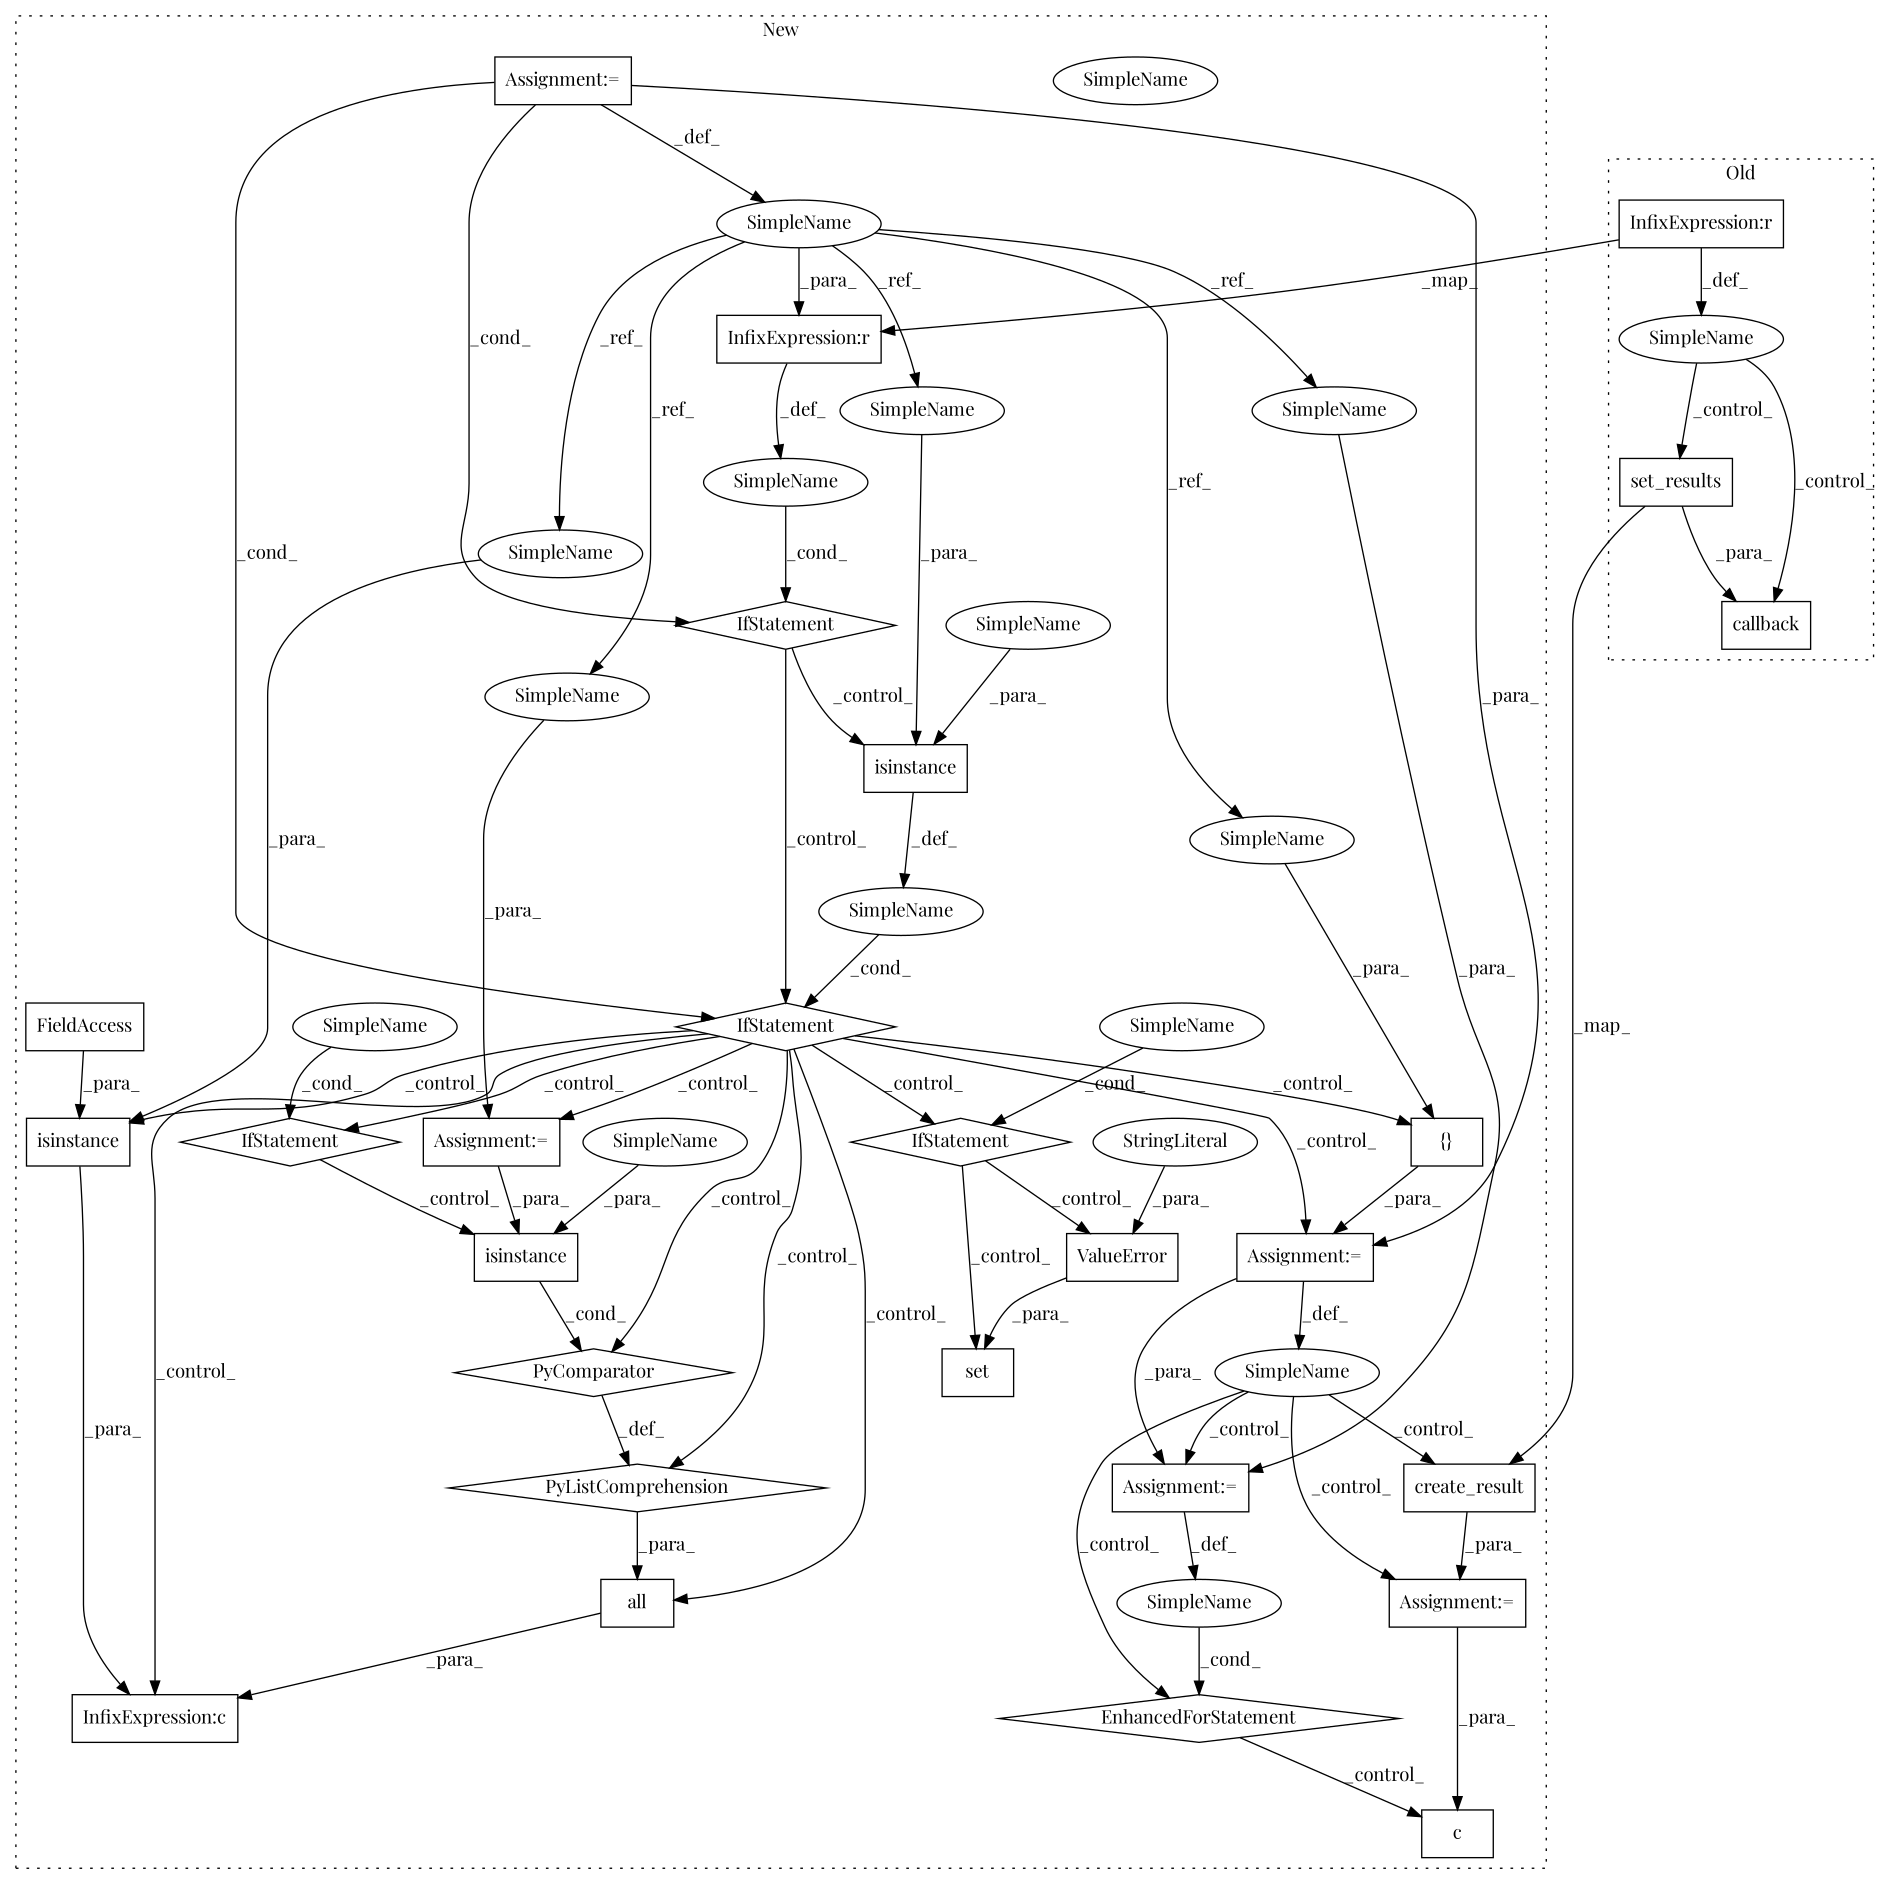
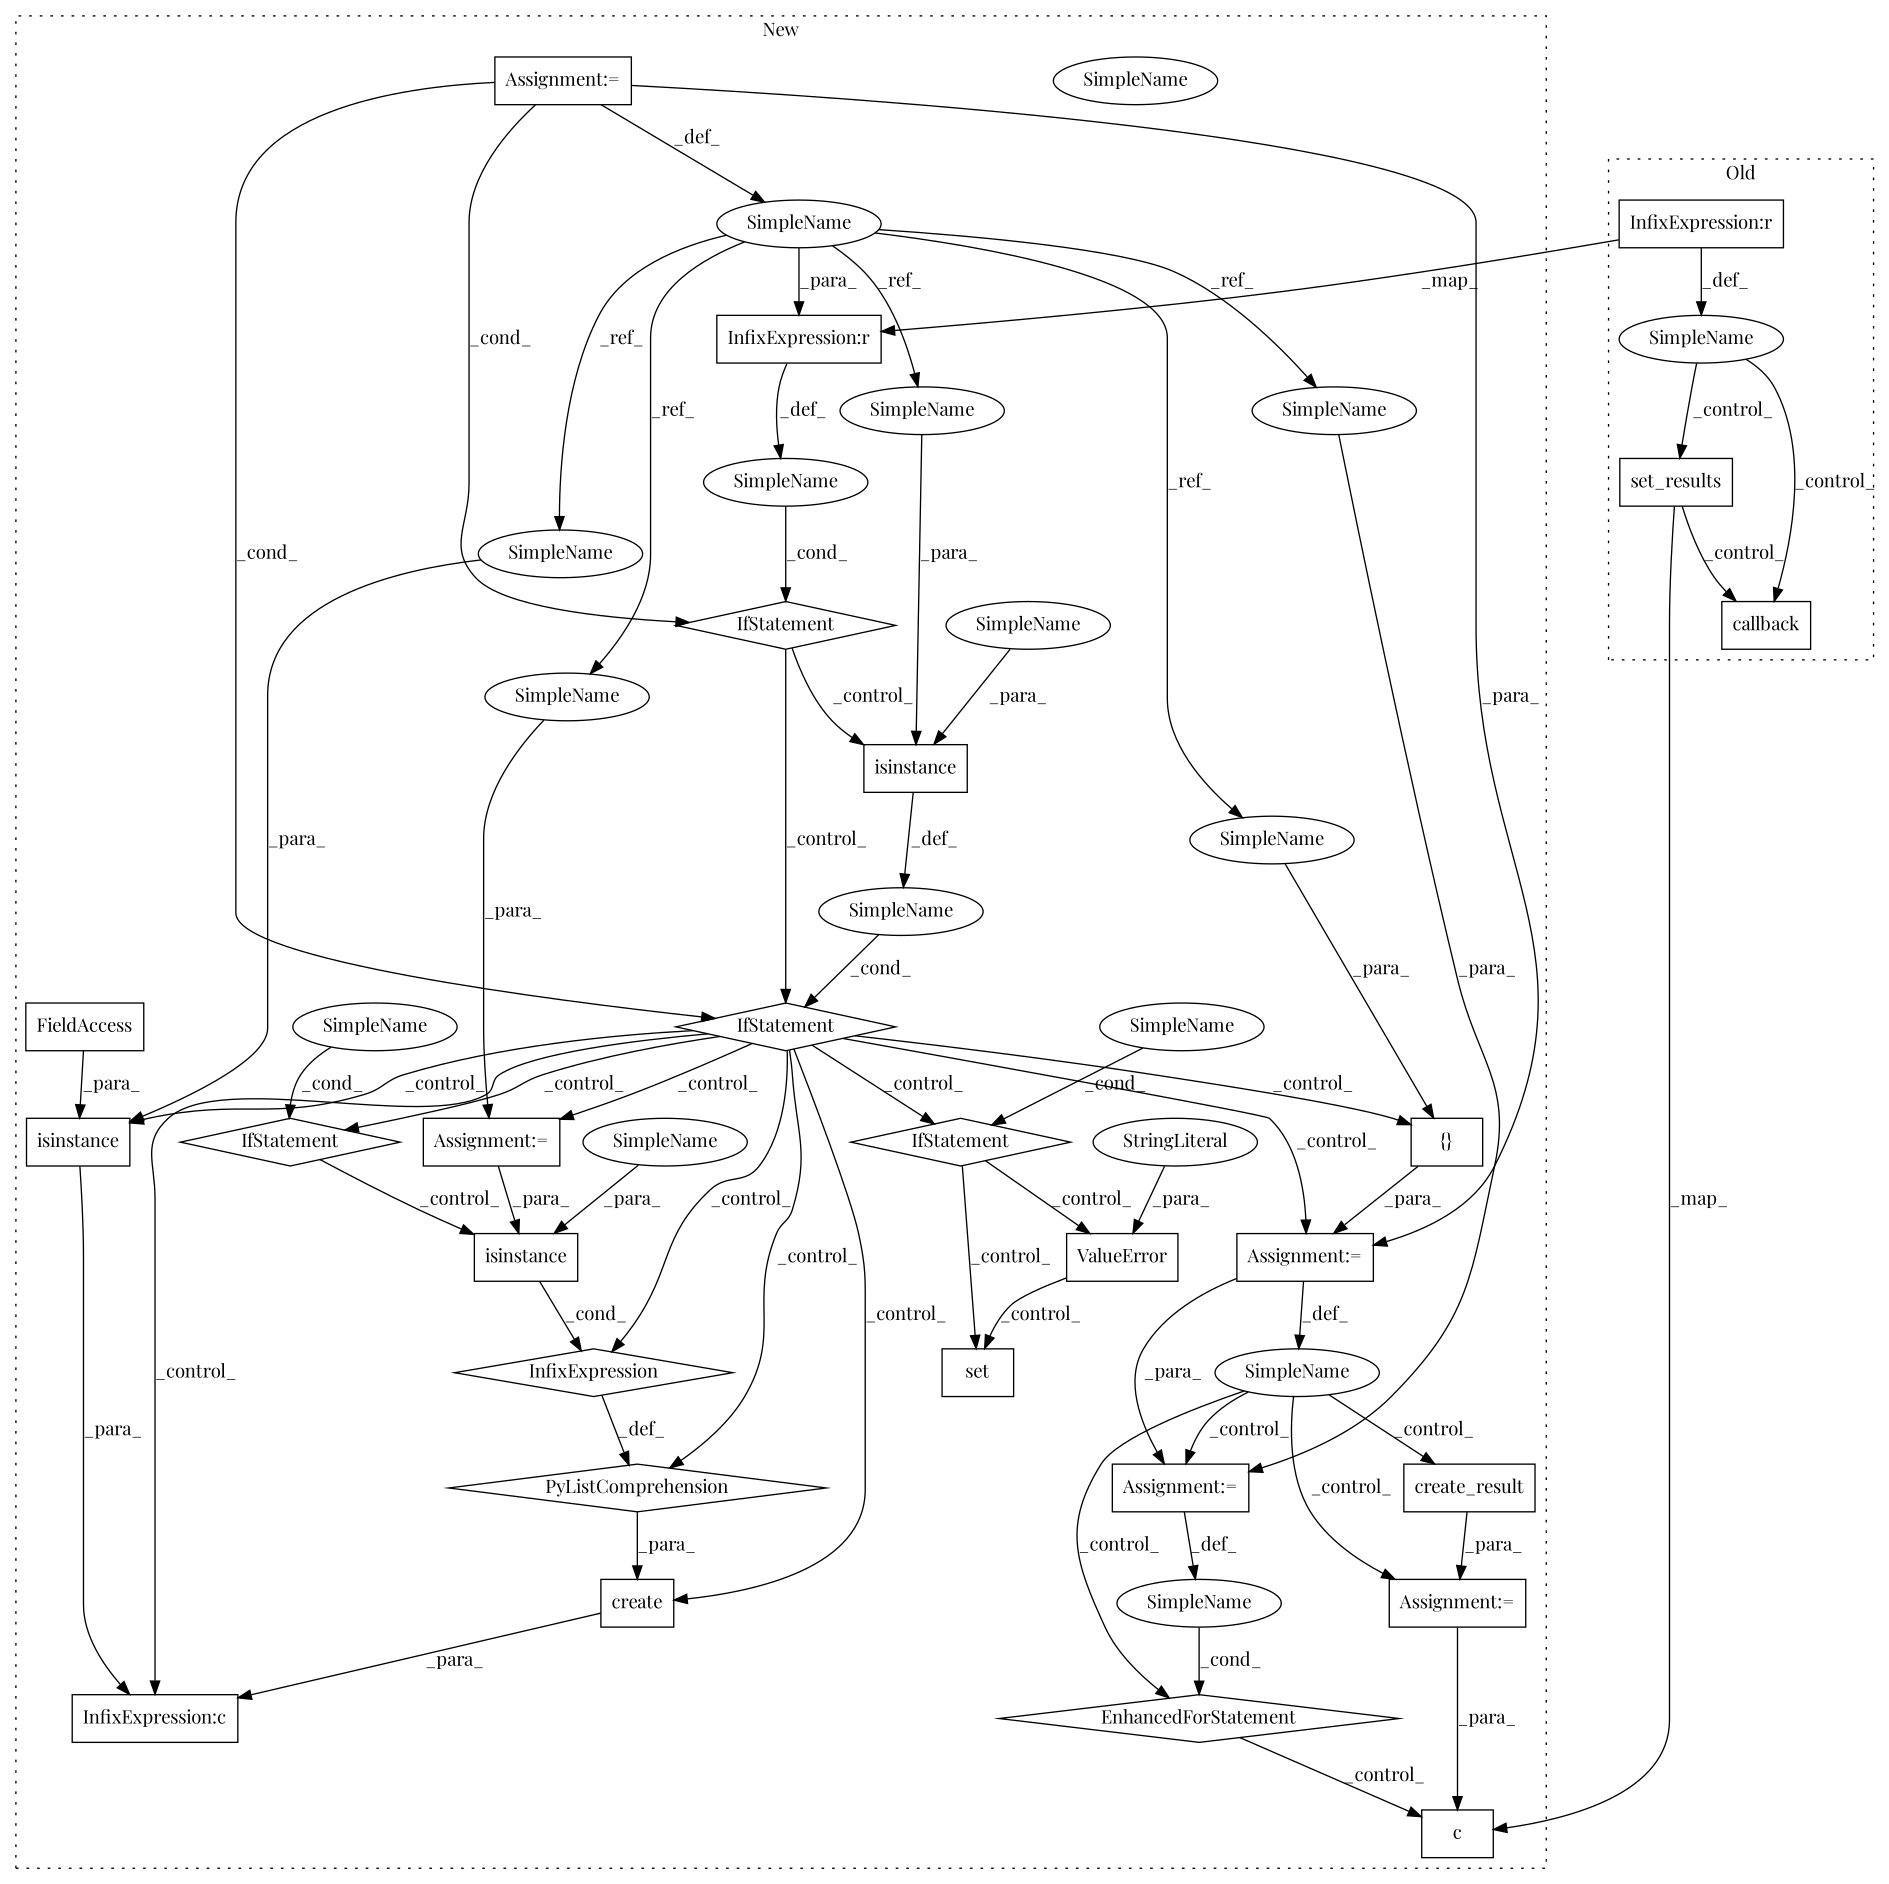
edge "set_results" -> "callback": label "_para_" -> "_control_"
edge "set_results" -> "create_result": now "set_results" -> "c"
edge "ValueError" -> "set": label "_para_" -> "_control_"
node "PyComparator": label "PyComparator" -> "InfixExpression"
node "all": label "all" -> "create"
